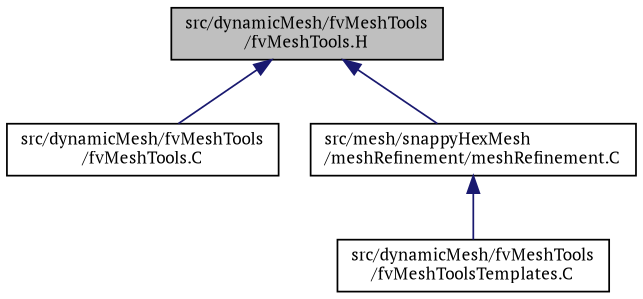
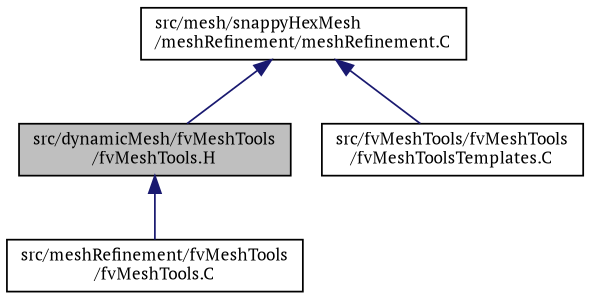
edge "src/mesh/snappyHexMesh /meshRefinement/meshRefinement.C" -> "src/dynamicMesh/fvMeshTools /fvMeshTools.H": reversed
node "src/dynamicMesh/fvMeshTools /fvMeshTools.C": label "src/dynamicMesh/fvMeshTools /fvMeshTools.C" -> "src/meshRefinement/fvMeshTools /fvMeshTools.C"
node "src/dynamicMesh/fvMeshTools /fvMeshToolsTemplates.C": label "src/dynamicMesh/fvMeshTools /fvMeshToolsTemplates.C" -> "src/fvMeshTools/fvMeshTools /fvMeshToolsTemplates.C"
